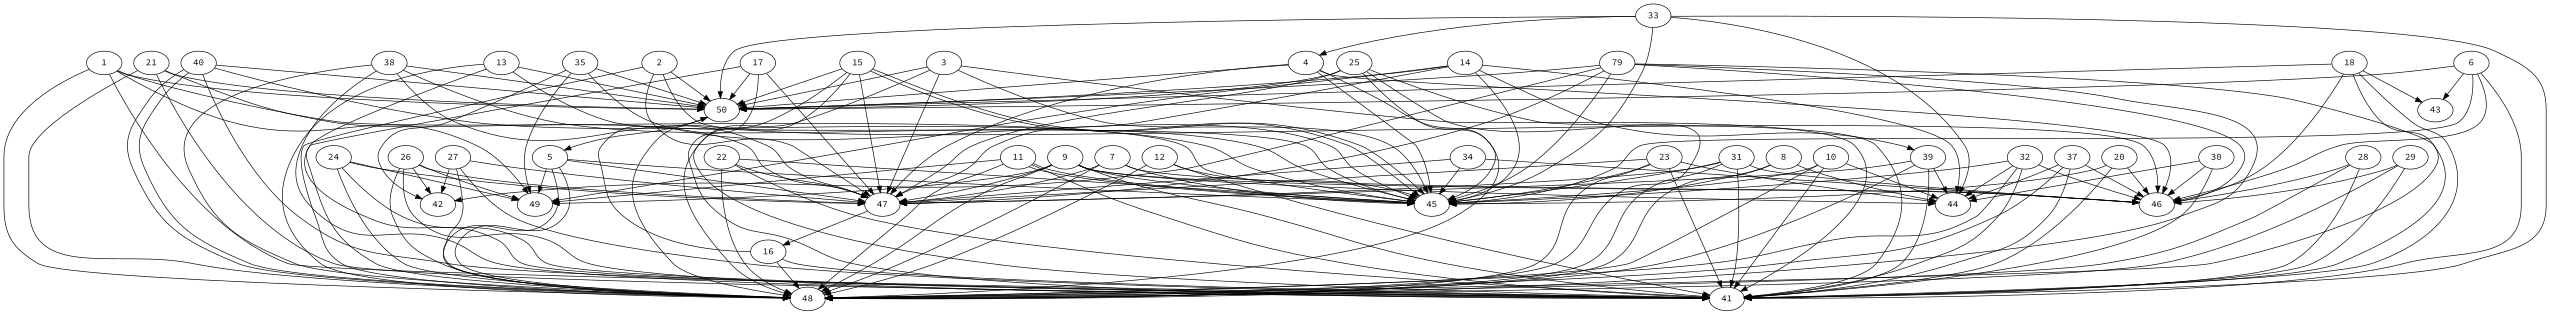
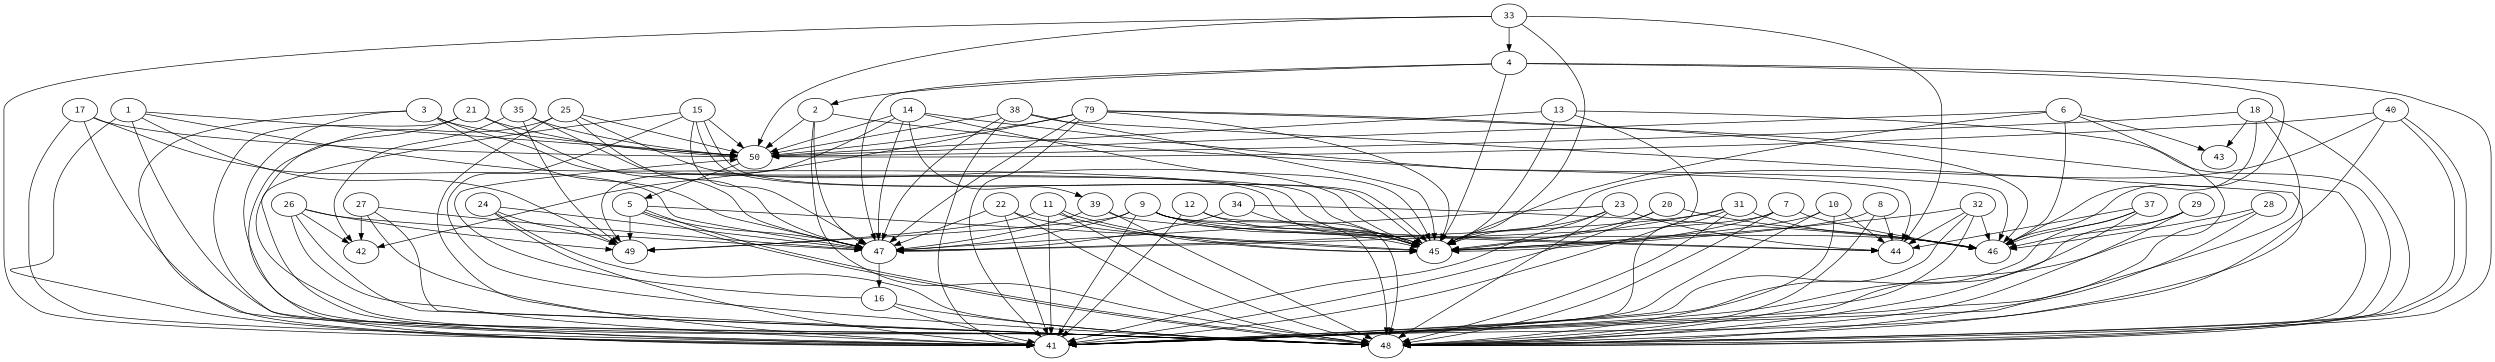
edge "4" -> "50": now "4" -> "2"
node "30": removed
edge "39" -> "41": removed
